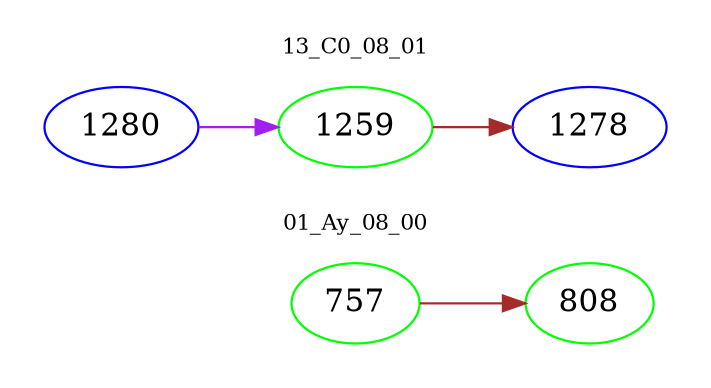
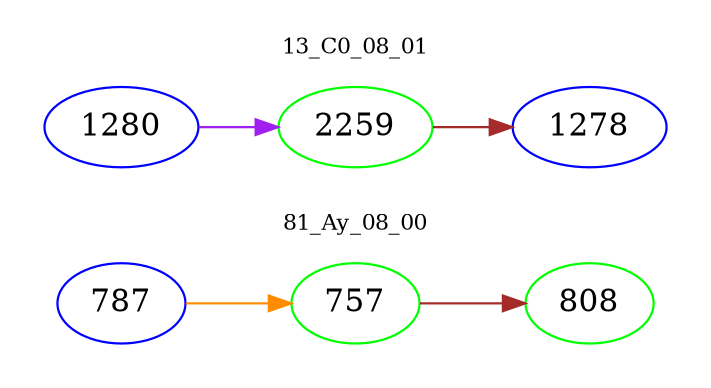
node "1259": label "1259" -> "2259"
cluster "01_Ay_08_00": label "01_Ay_08_00" -> "81_Ay_08_00"
node "787": added
